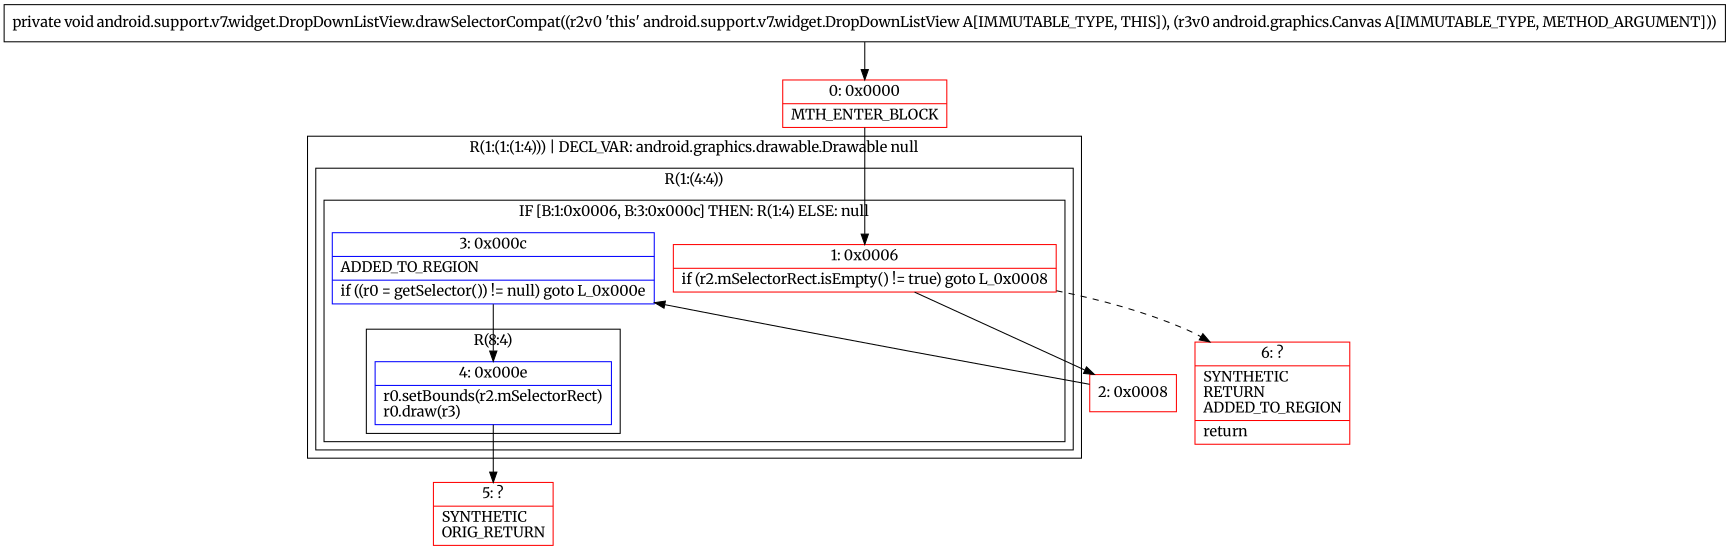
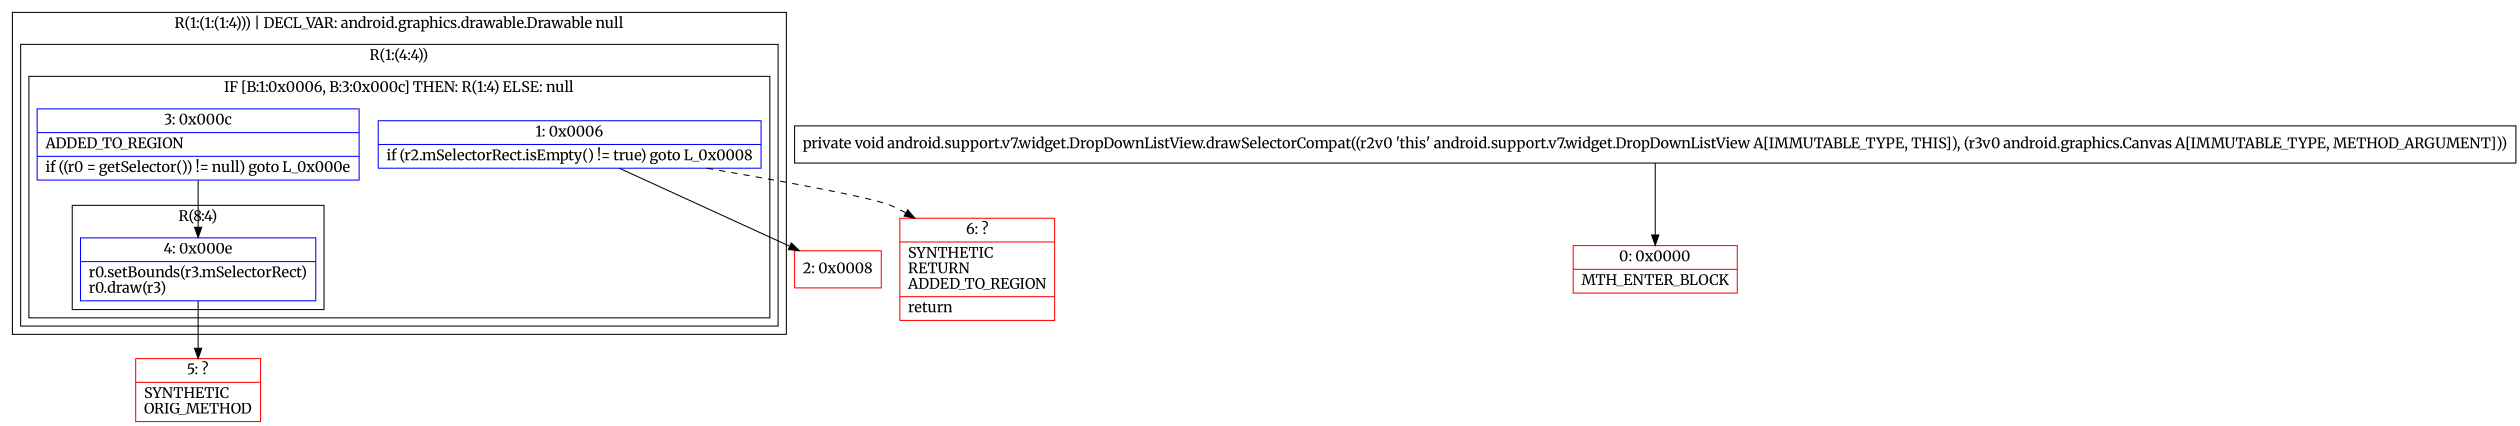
edge "0: 0x0000" -> "1: 0x0006": removed
node "1: 0x0006": color red -> blue
edge "2: 0x0008" -> "3: 0x000c": removed
node "4: 0x000e": text "r0.setBounds(r2.mSelectorRect)" -> "r0.setBounds(r3.mSelectorRect)"
node "5: ?": text "ORIG_RETURN" -> "ORIG_METHOD"
